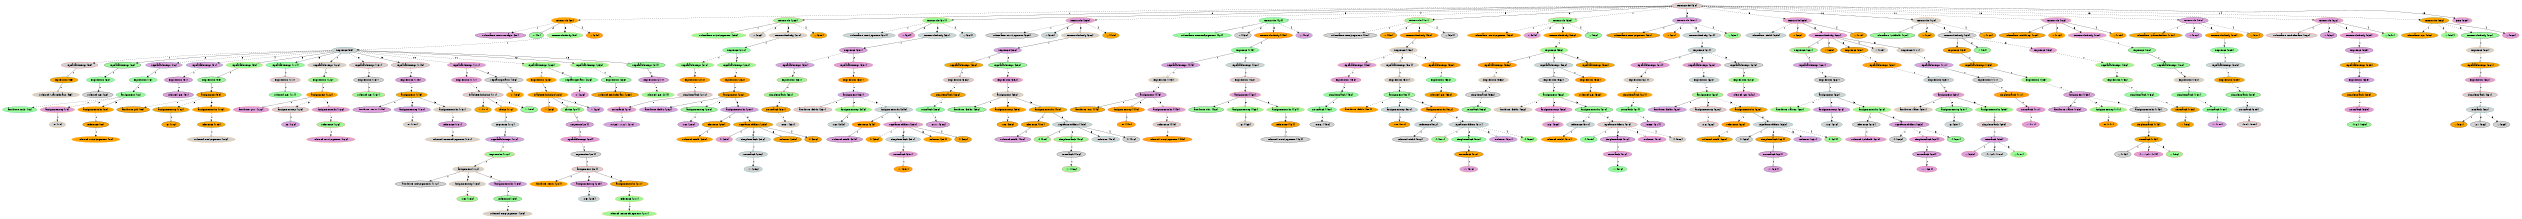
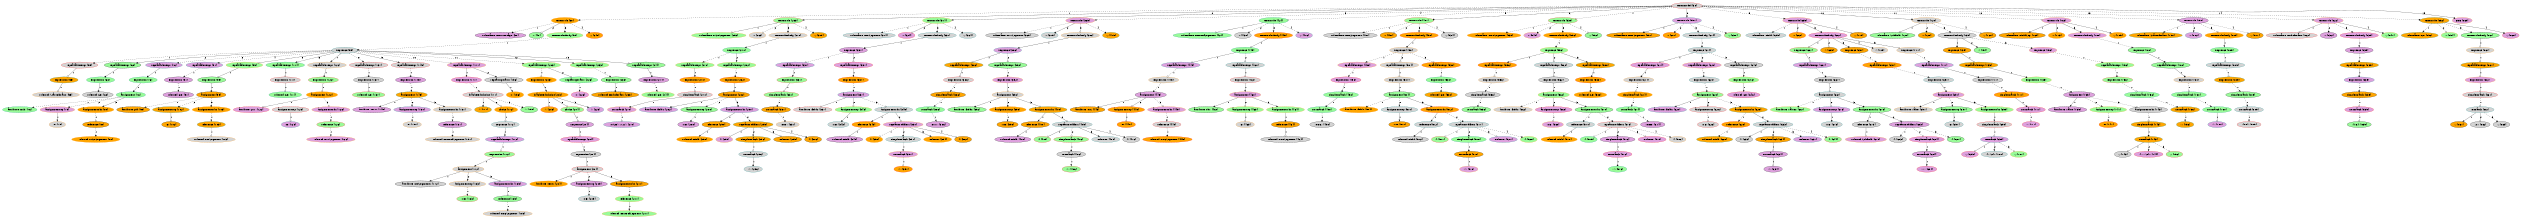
edge "repeatable_expr [562]" -> "expression [588]": now "repeatable_expr [588]" -> "expression [588]"
edge "assignment [122]" -> "assignment_op [125]": removed, label "2"
node "assignment_rhs [675]": color darkorange -> black
node "simple_match [296]": fillcolor lightgrey -> orange
